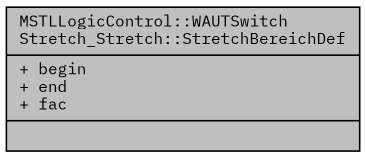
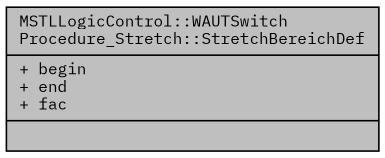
node "MSTLLogicControl::WAUTSwitch": text "Stretch_Stretch::StretchBereichDef" -> "Procedure_Stretch::StretchBereichDef"
